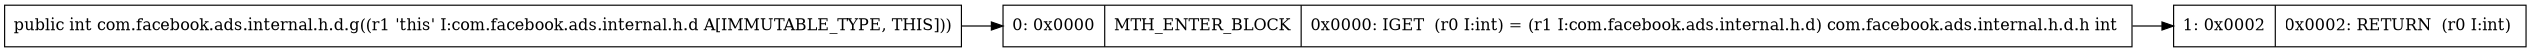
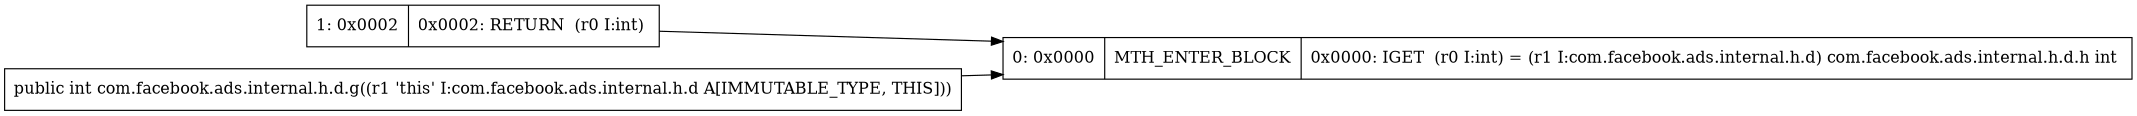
edge "0: 0x0000" -> "1: 0x0002": reversed
